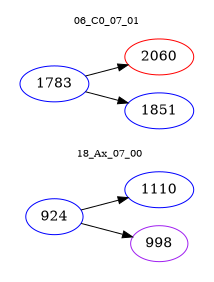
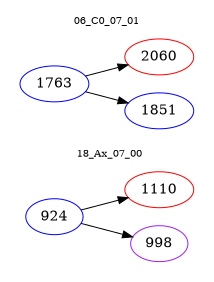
node "1783": label "1783" -> "1763"
node "1110": color blue -> red
